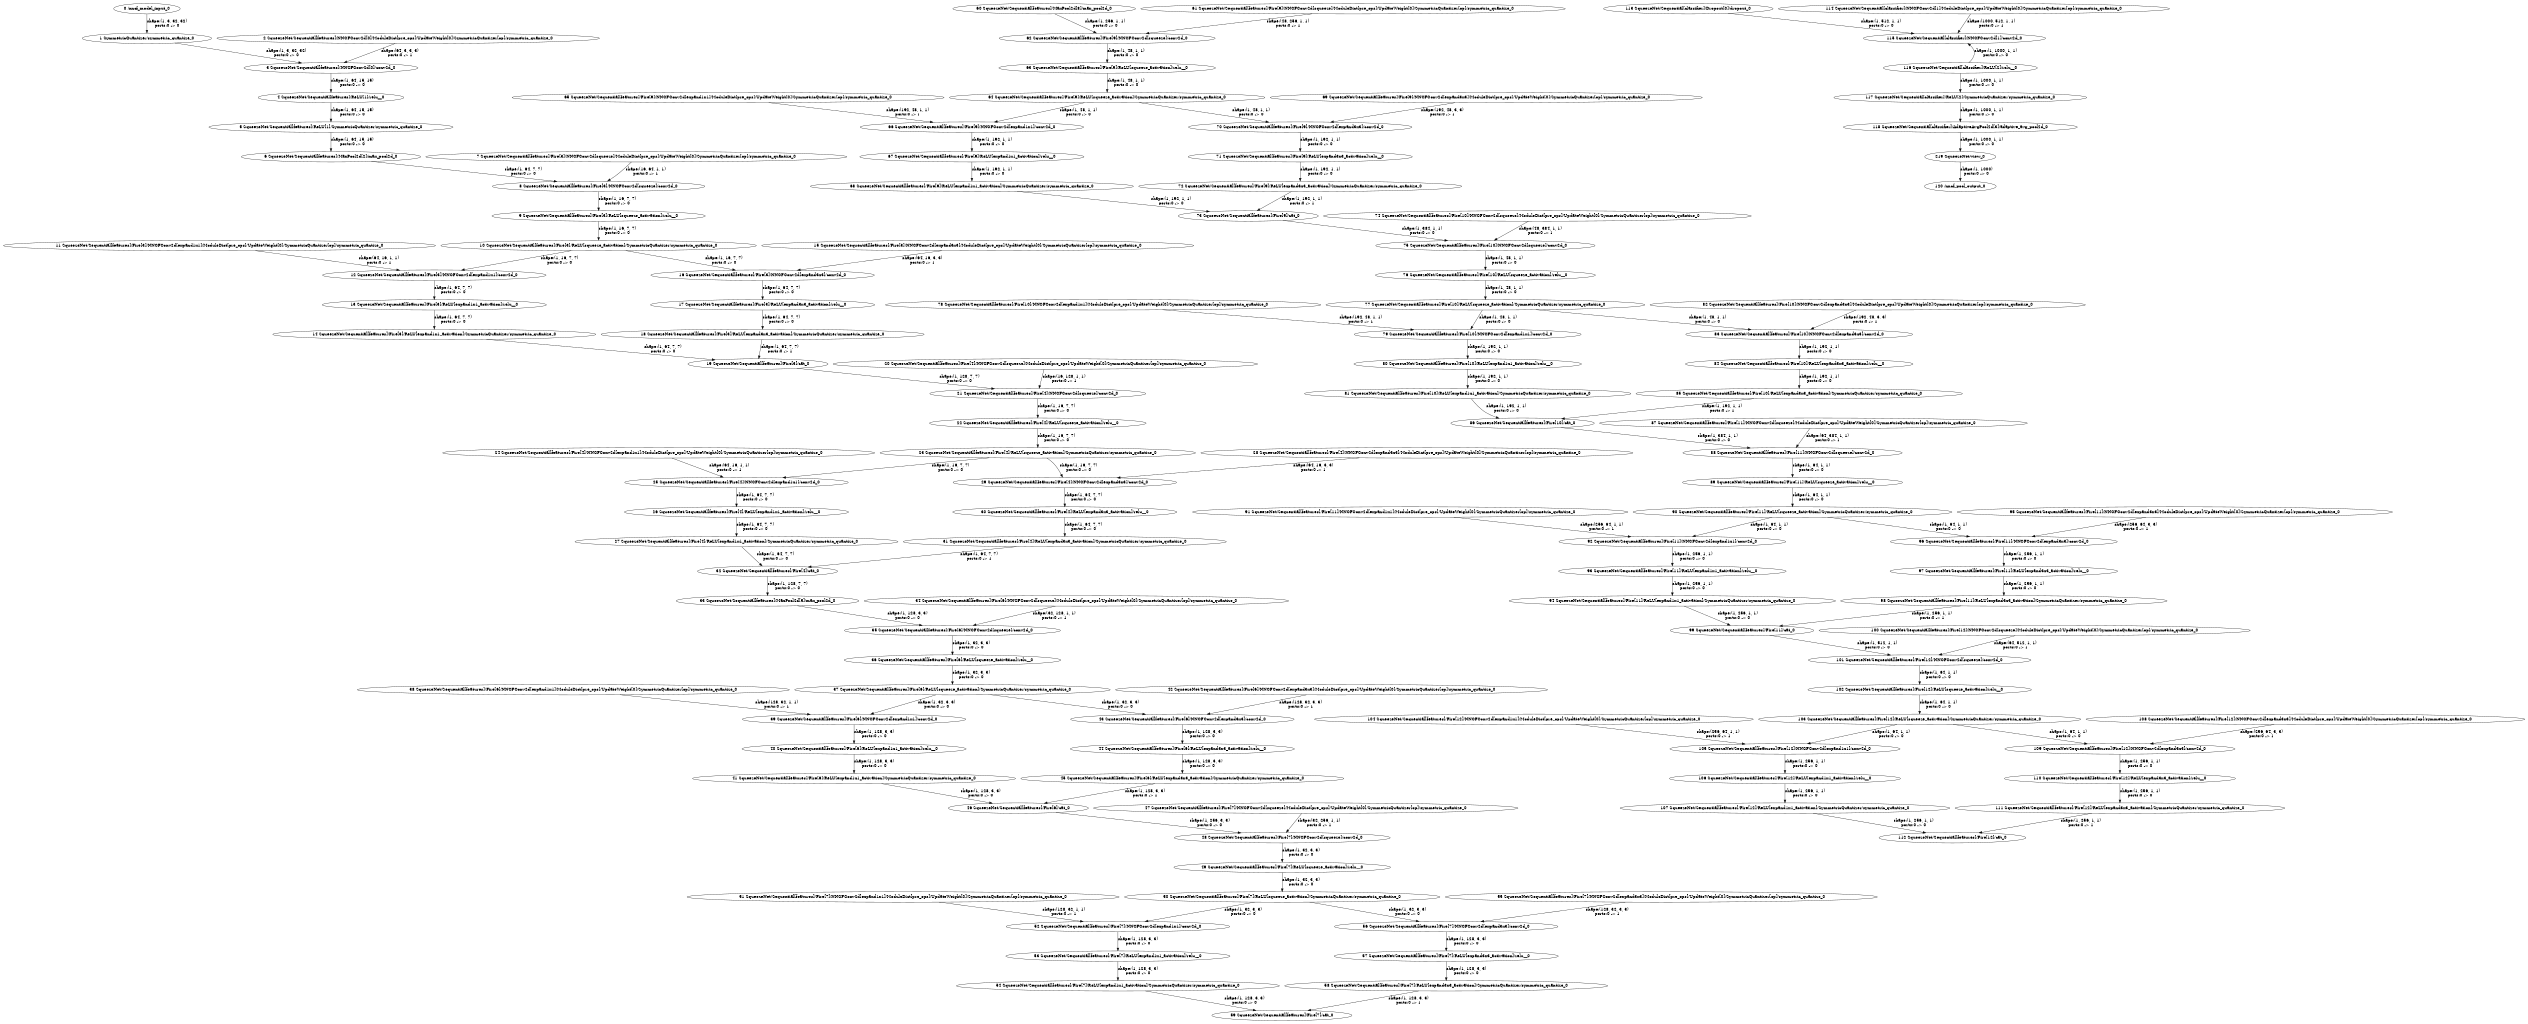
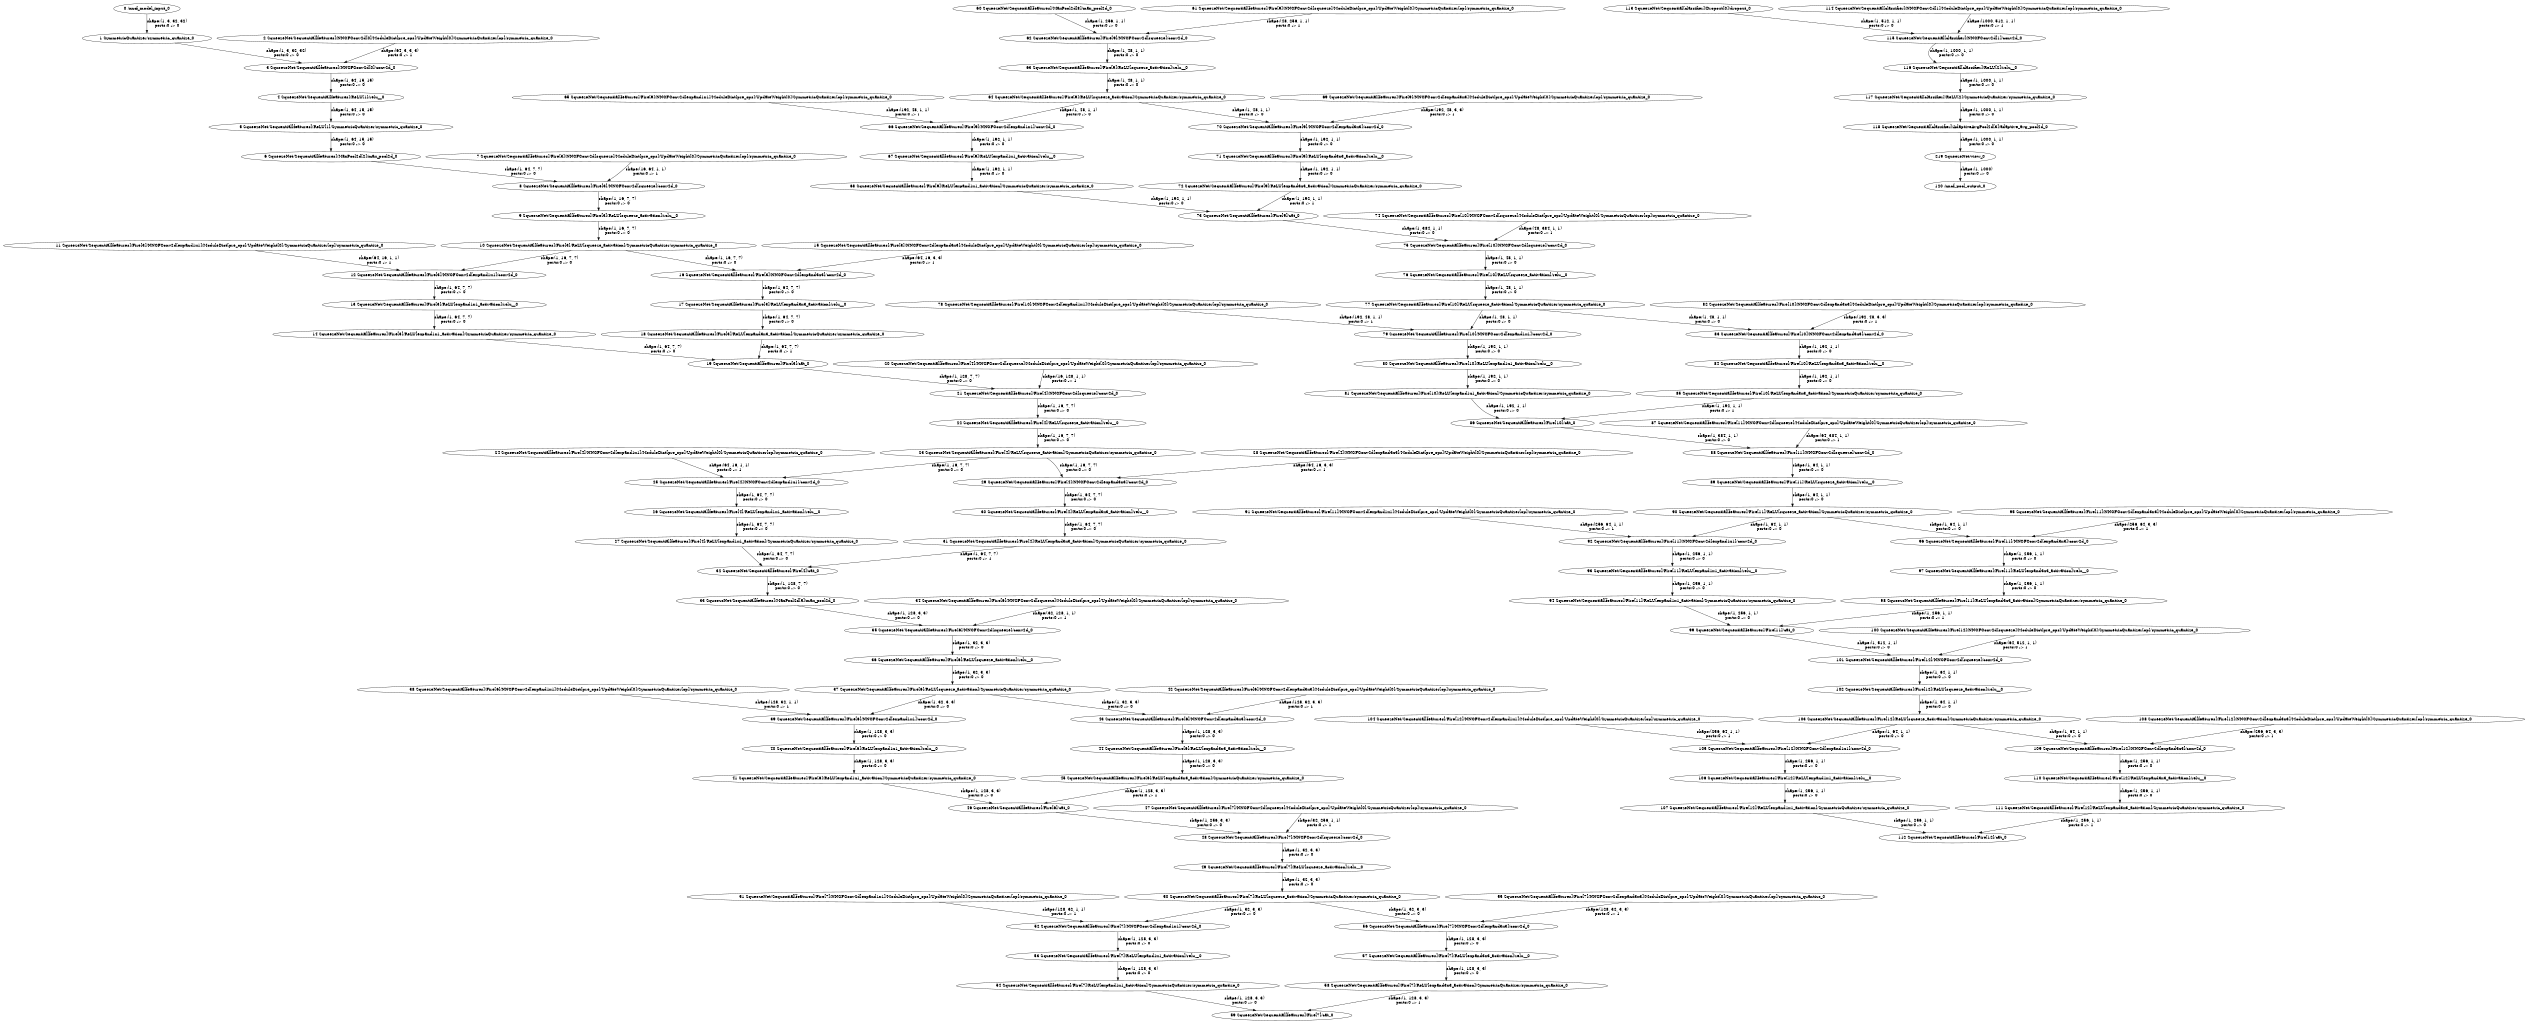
edge "116 SqueezeNet/Sequential[classifier]/ReLU[2]/relu__0" -> "115 SqueezeNet/Sequential[classifier]/NNCFConv2d[1]/conv2d_0": reversed
